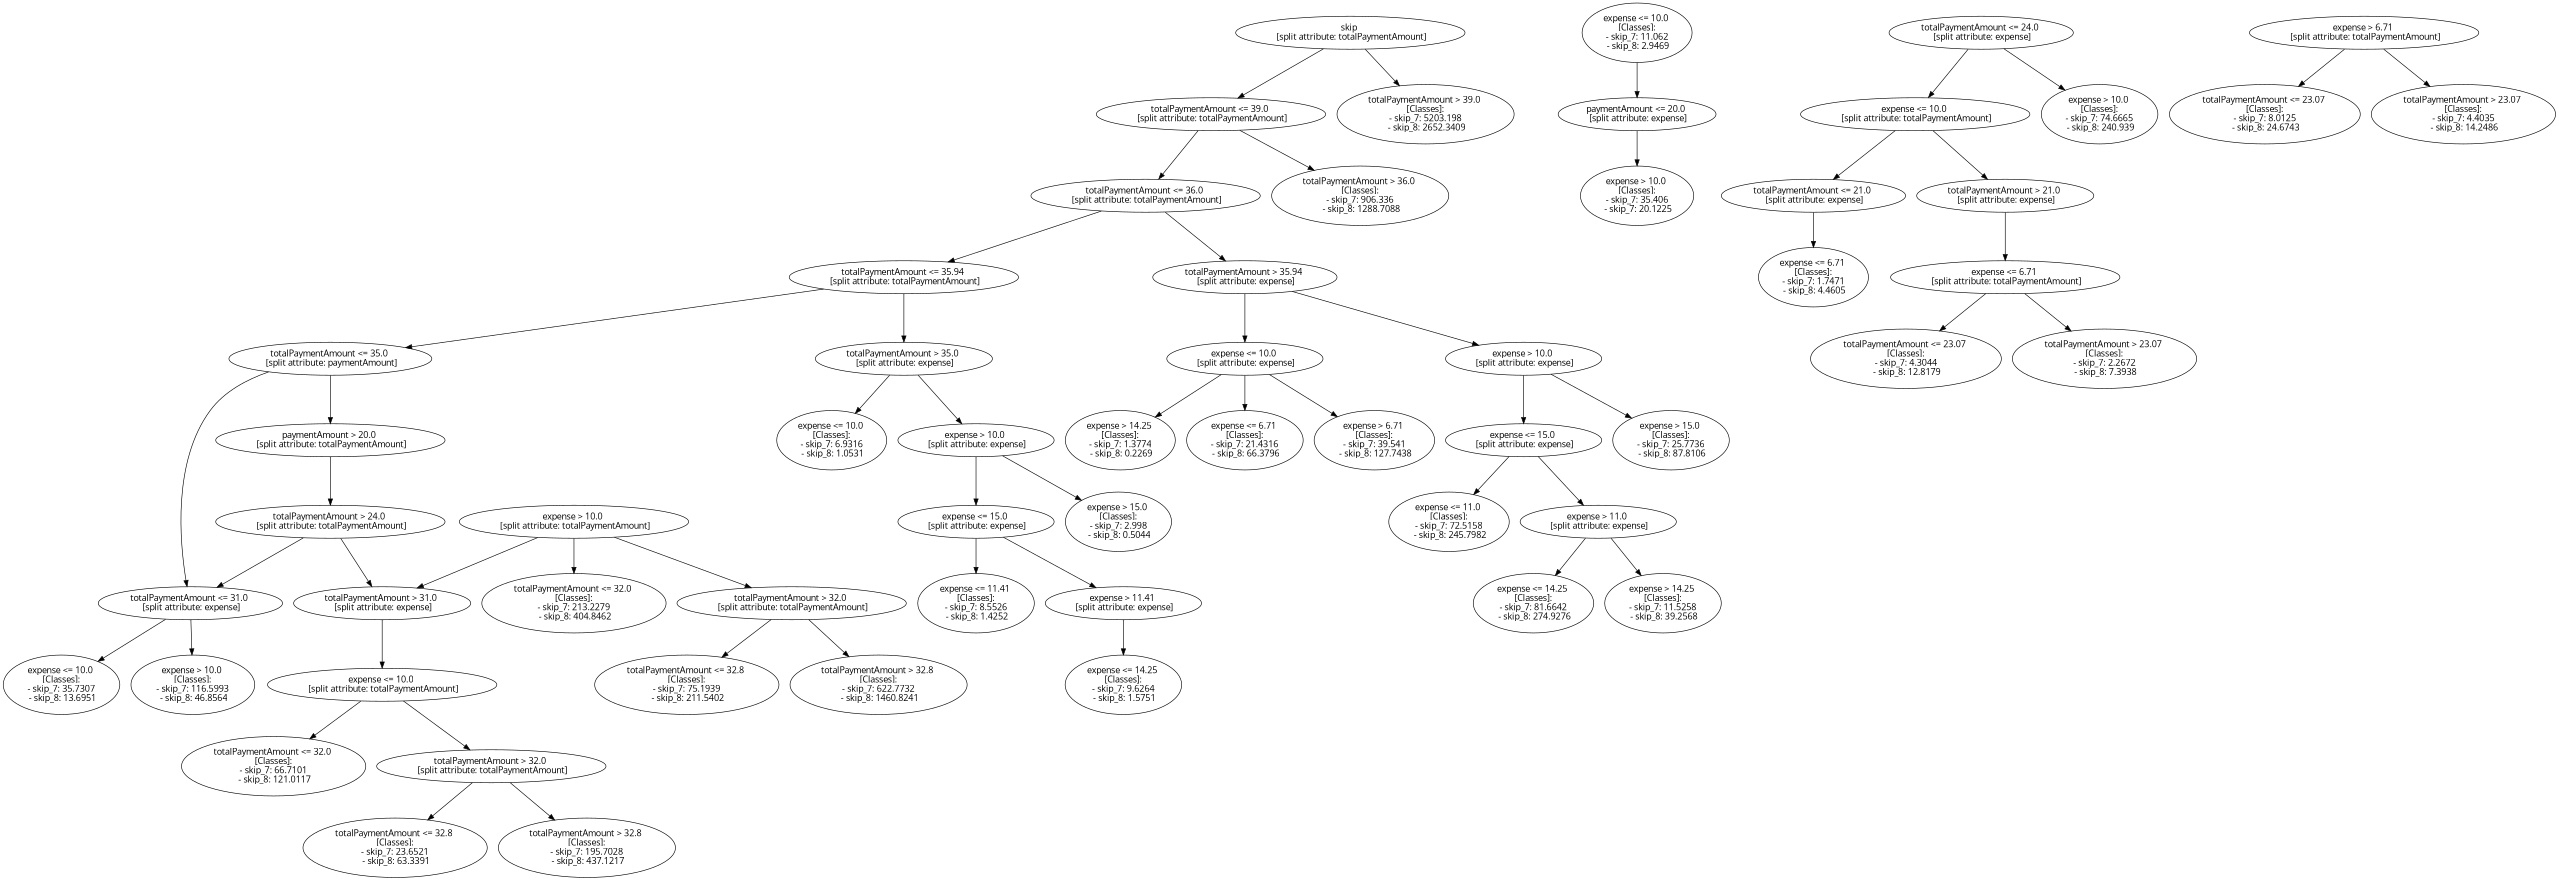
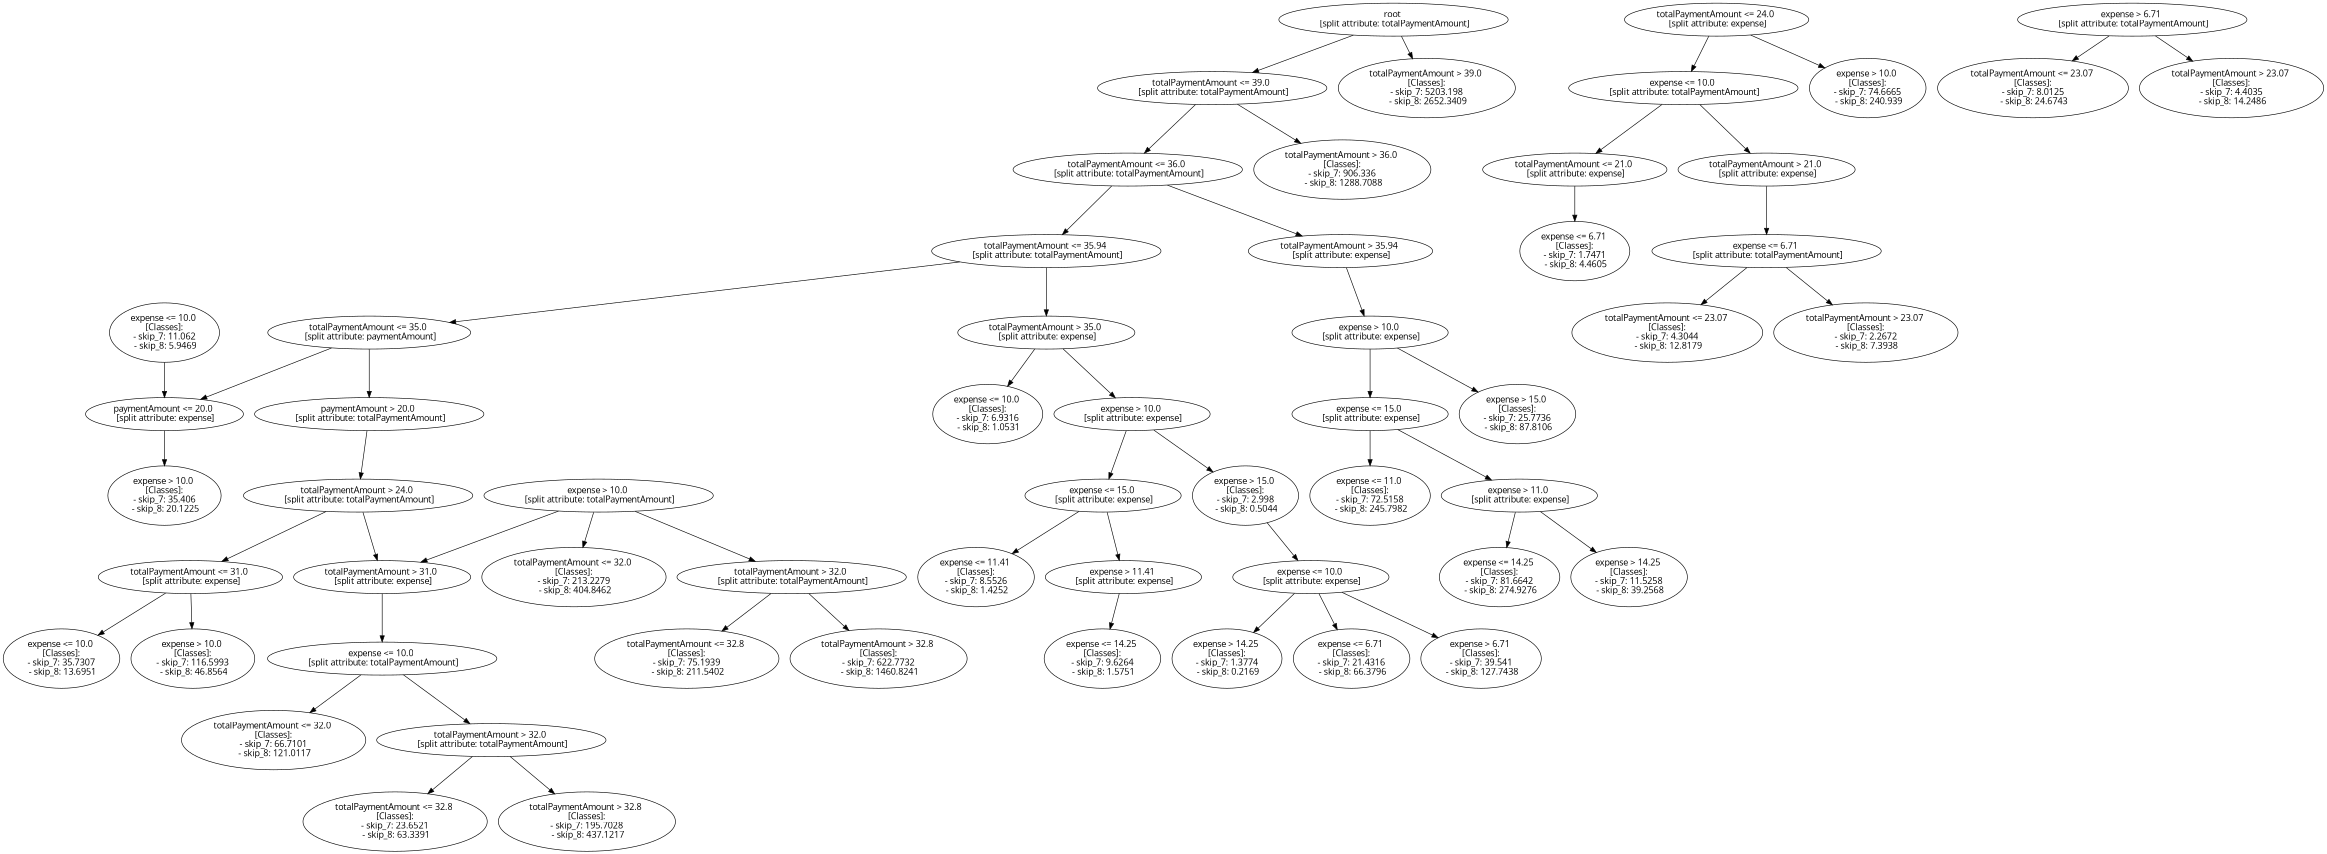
node "skip [split attribute: totalPaymentAmount]": label "skip [split attribute: totalPaymentAmount]" -> "root [split attribute: totalPaymentAmount]"
node "expense <= 10.0 [Classes]: - skip_7: 11.062 - skip_8: 2.9469": label "expense <= 10.0 [Classes]: - skip_7: 11.062 - skip_8: 2.9469" -> "expense <= 10.0 [Classes]: - skip_7: 11.062 - skip_8: 5.9469"
node "expense > 10.0 [Classes]: - skip_7: 35.406 - skip_7: 20.1225": label "expense > 10.0 [Classes]: - skip_7: 35.406 - skip_7: 20.1225" -> "expense > 10.0 [Classes]: - skip_7: 35.406 - skip_8: 20.1225"
edge "totalPaymentAmount > 35.94 [split attribute: expense]" -> "expense <= 10.0 [split attribute: expense]": now "expense > 15.0 [Classes]: - skip_7: 2.998 - skip_8: 0.5044" -> "expense <= 10.0 [split attribute: expense]"
node "expense > 14.25 [Classes]: - skip_7: 1.3774 - skip_8: 0.2269": label "expense > 14.25 [Classes]: - skip_7: 1.3774 - skip_8: 0.2269" -> "expense > 14.25 [Classes]: - skip_7: 1.3774 - skip_8: 0.2169"
edge "totalPaymentAmount <= 35.0 [split attribute: paymentAmount]" -> "totalPaymentAmount <= 31.0 [split attribute: expense]": now "totalPaymentAmount <= 35.0 [split attribute: paymentAmount]" -> "paymentAmount <= 20.0 [split attribute: expense]"
